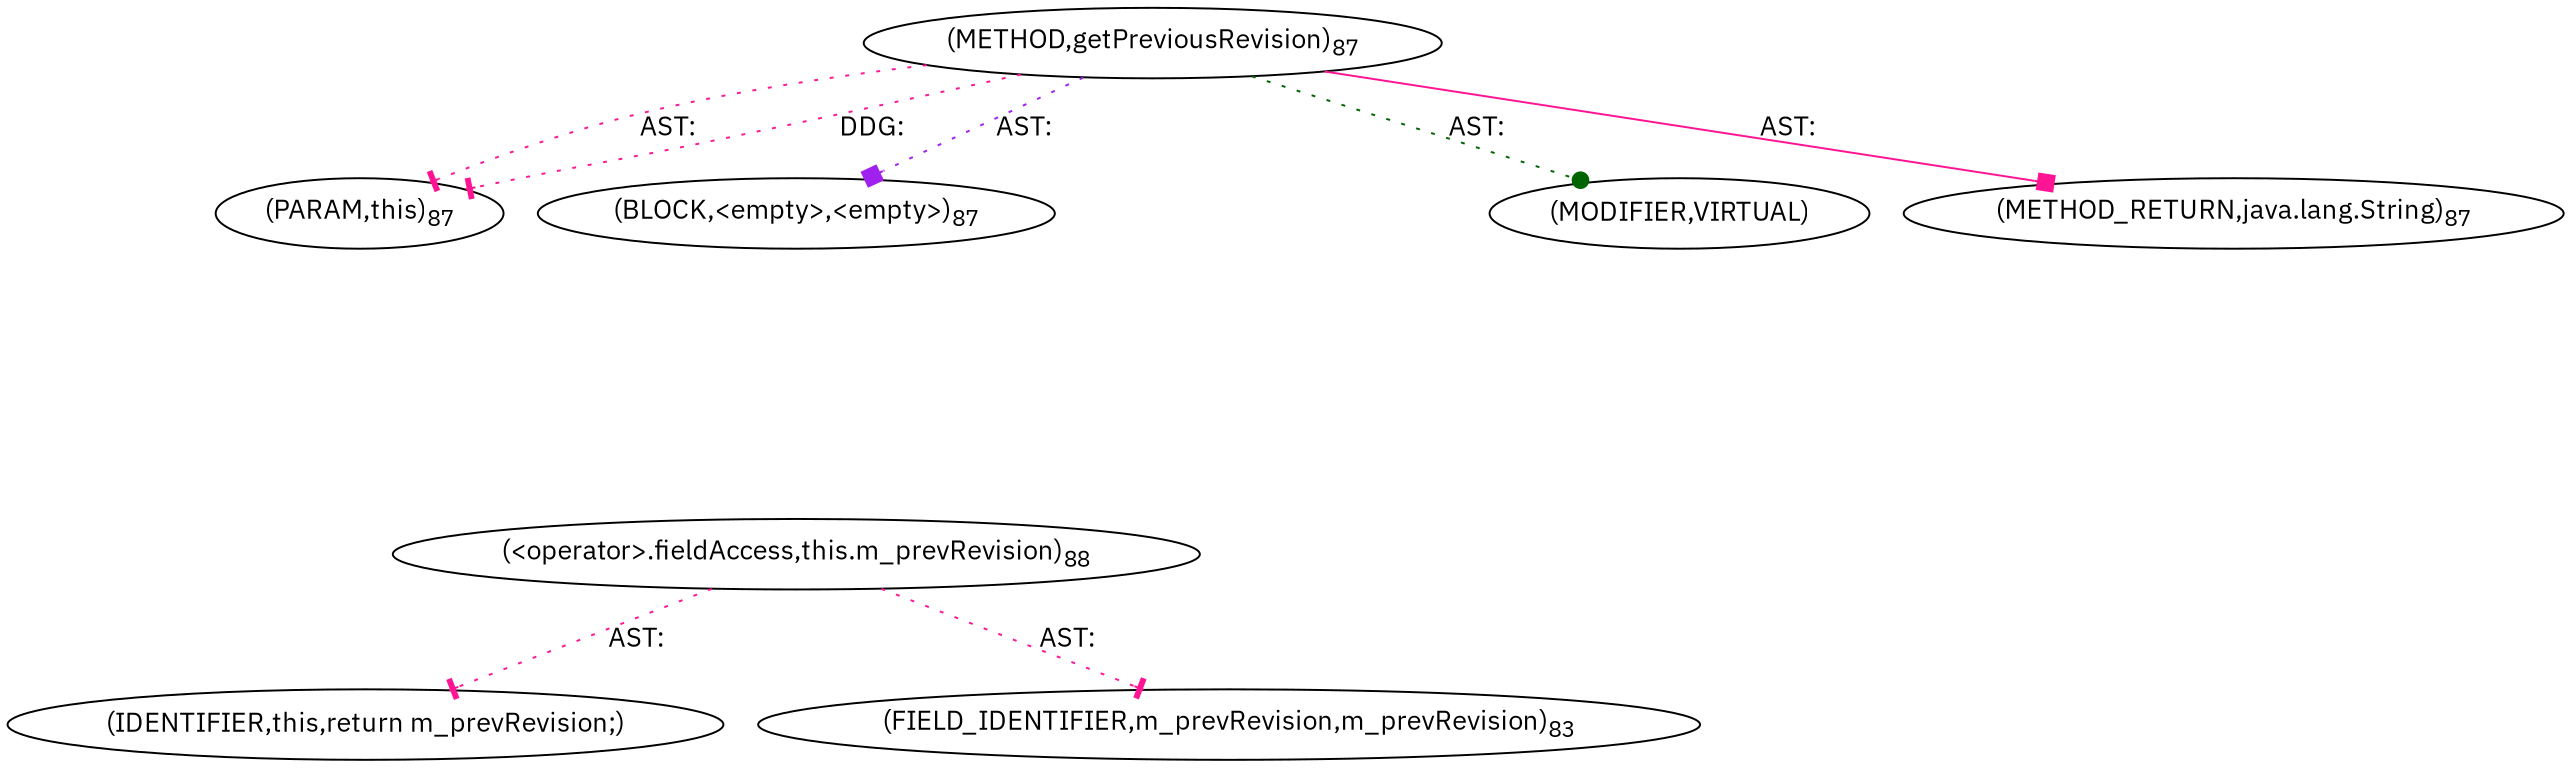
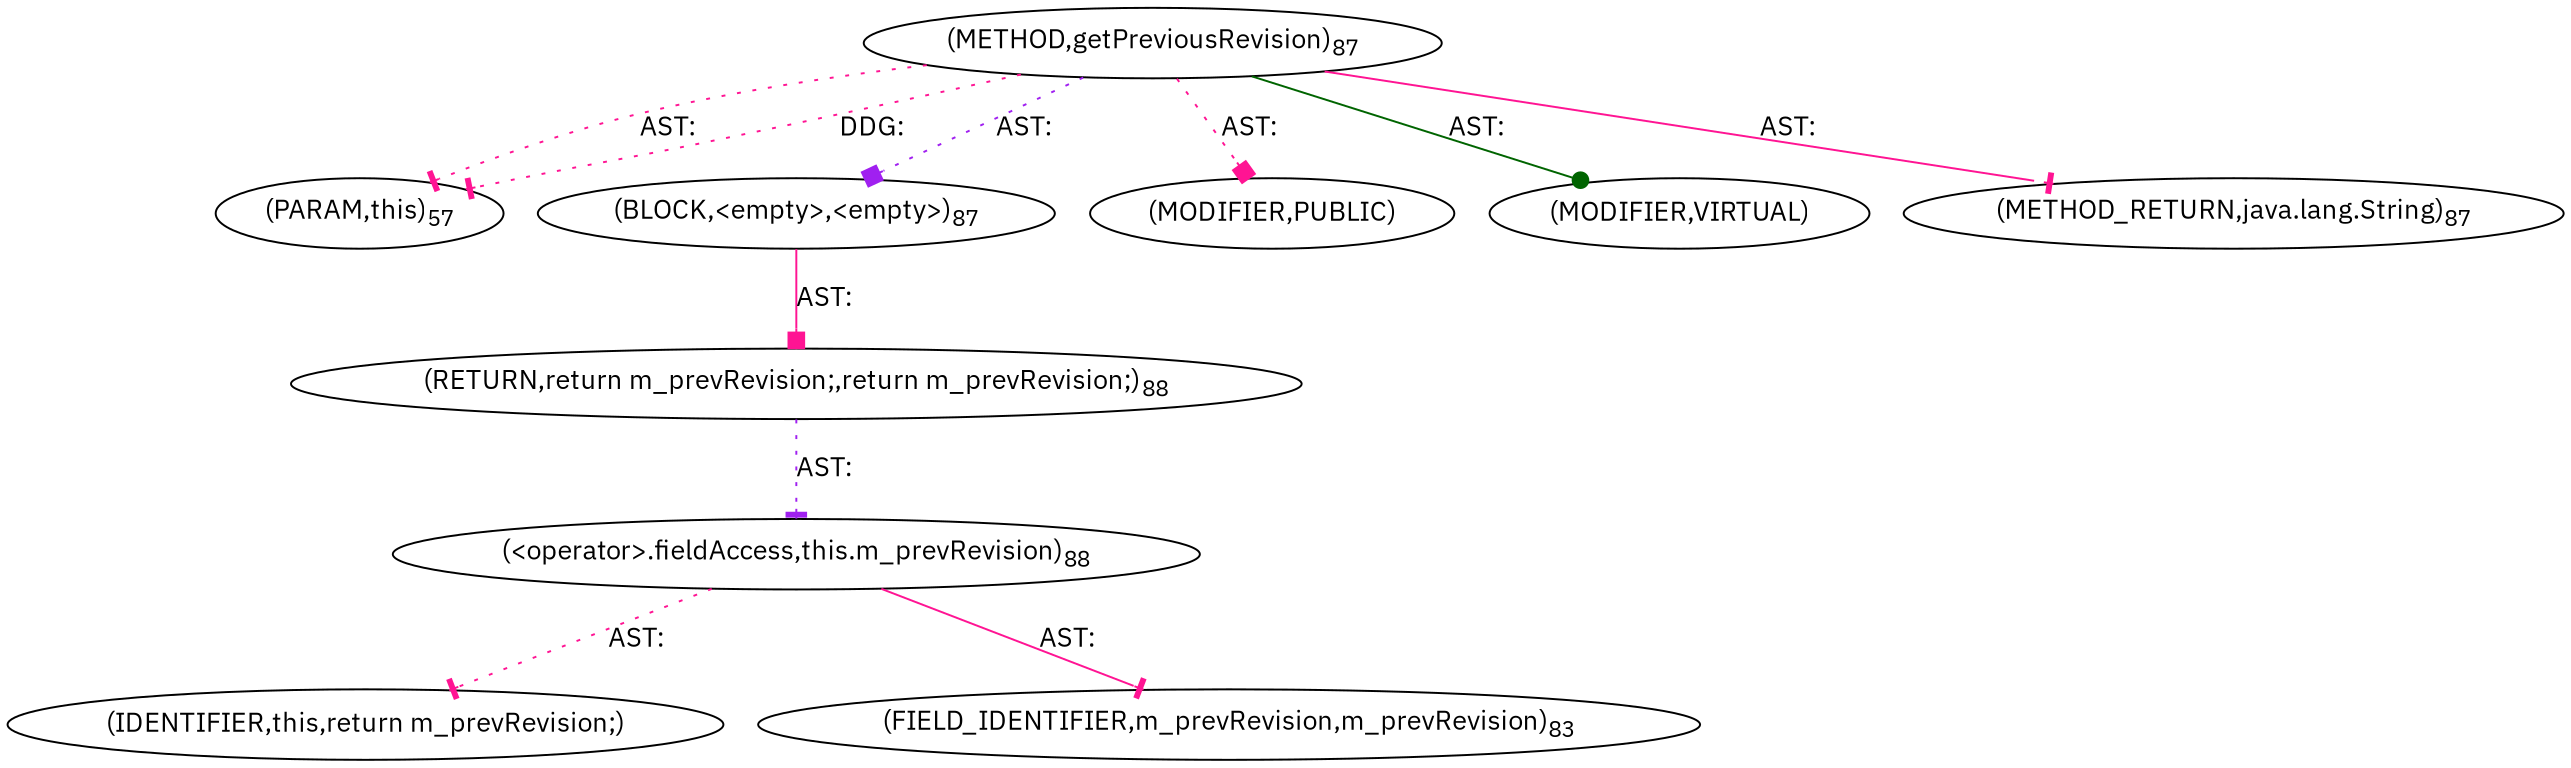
edge "(METHOD,getPreviousRevision)" -> "(METHOD_RETURN,java.lang.String)": arrowhead box -> tee
edge "(METHOD,getPreviousRevision)" -> "(MODIFIER,VIRTUAL)": style dotted -> solid
node "(PARAM,this)": text "87" -> "57"
node "(MODIFIER,PUBLIC)": added
node "(RETURN,return m_prevRevision;,return m_prevRevision;)": added
edge "(<operator>.fieldAccess,this.m_prevRevision)" -> "(FIELD_IDENTIFIER,m_prevRevision,m_prevRevision)": style dotted -> solid
